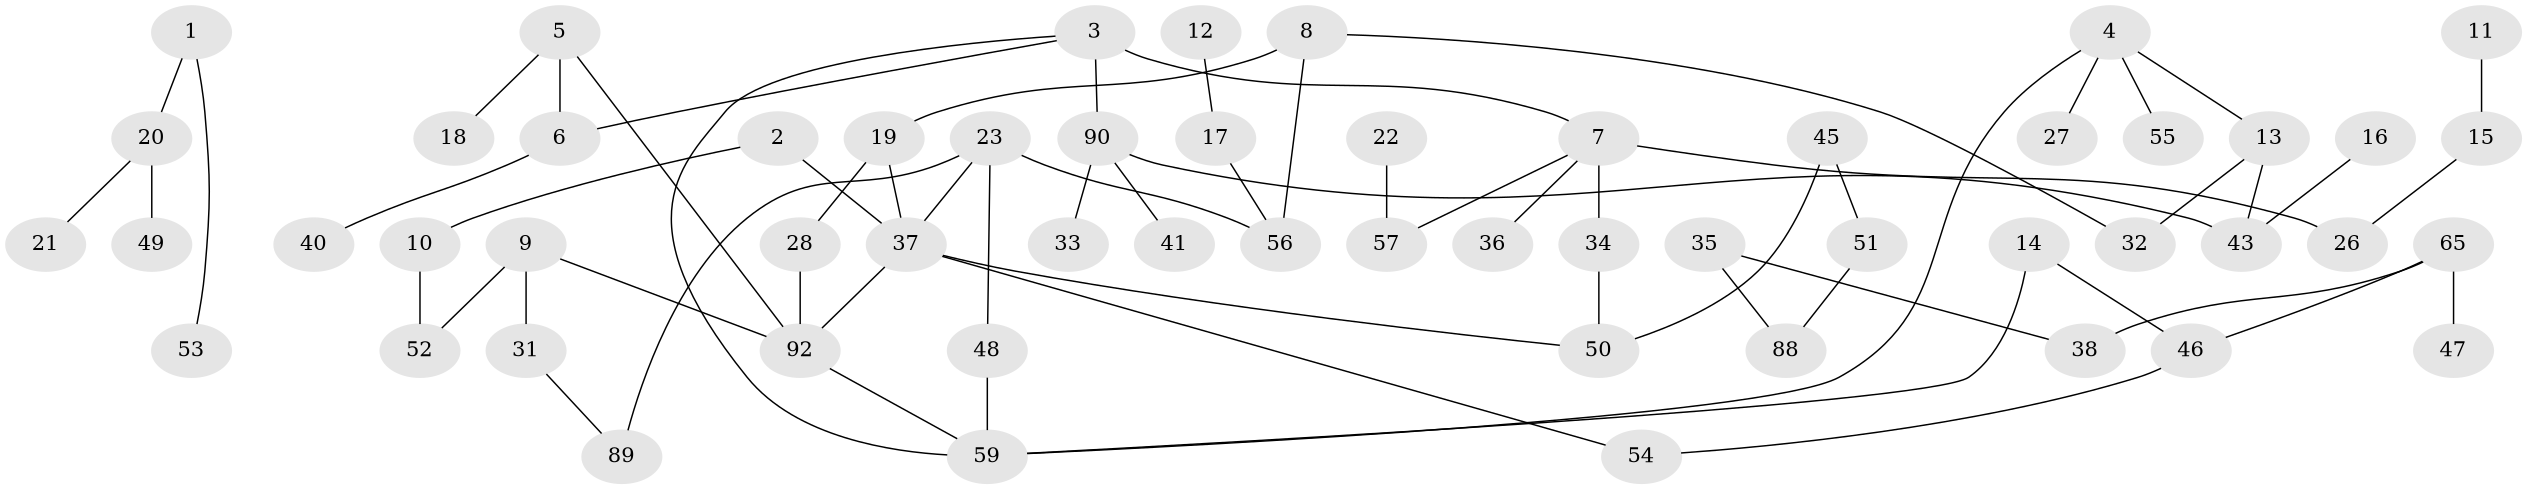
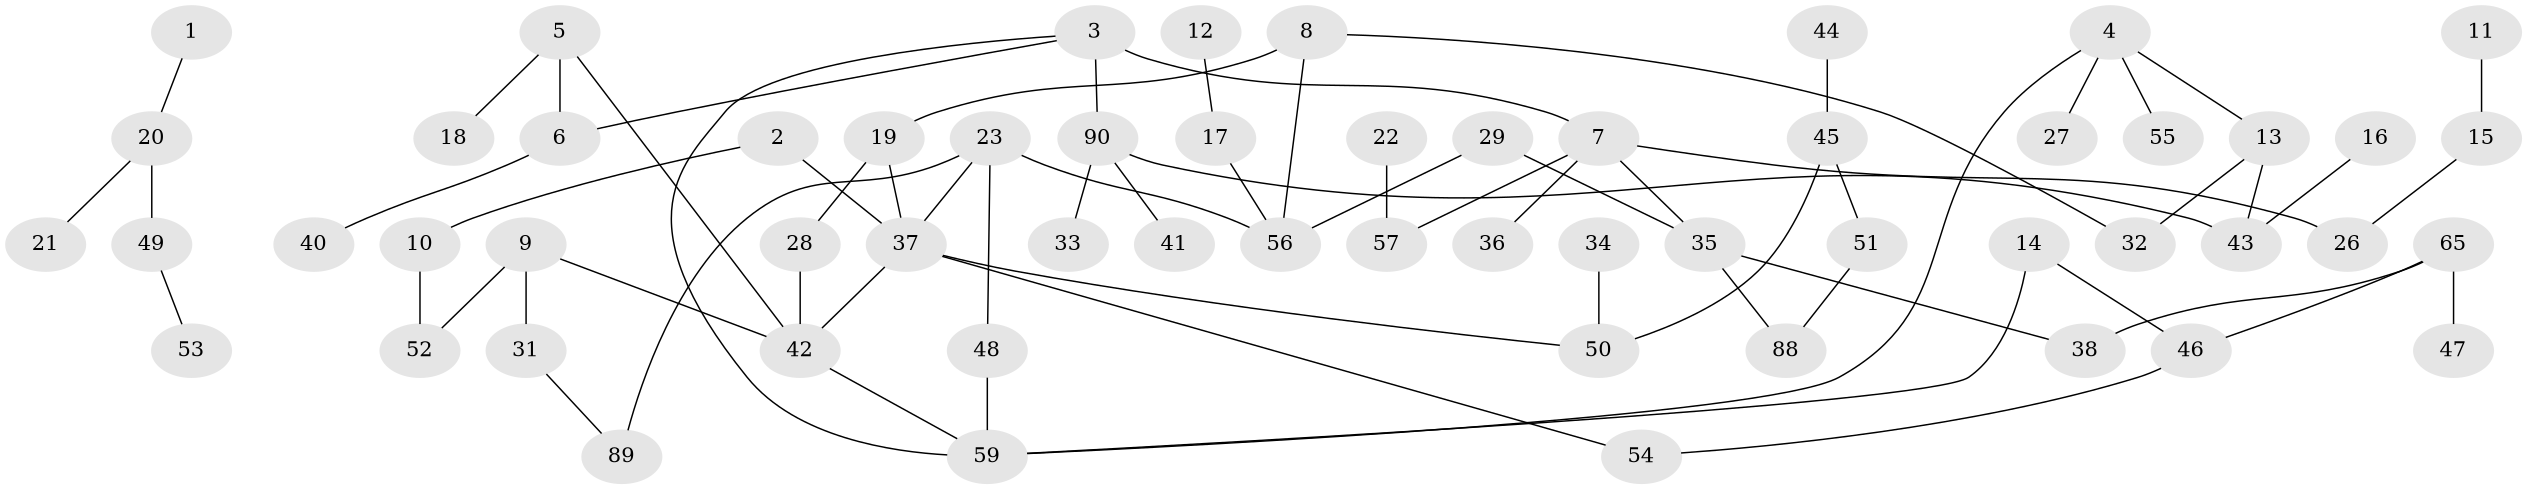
node "44": added
node "29": added
edge "7" -- "34": now "7" -- "35"
edge "1" -- "53": now "49" -- "53"
node "92": label "92" -> "42"
